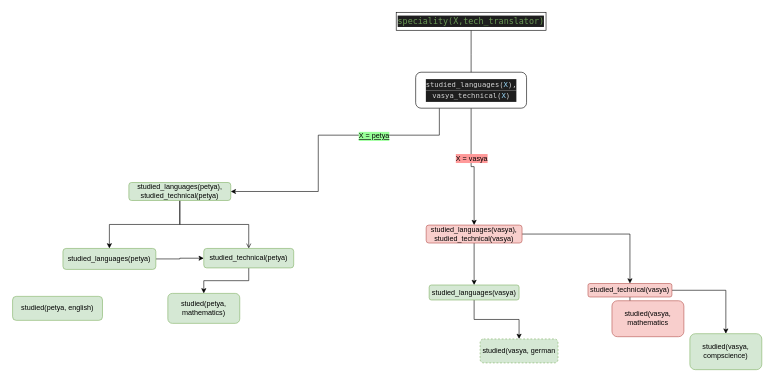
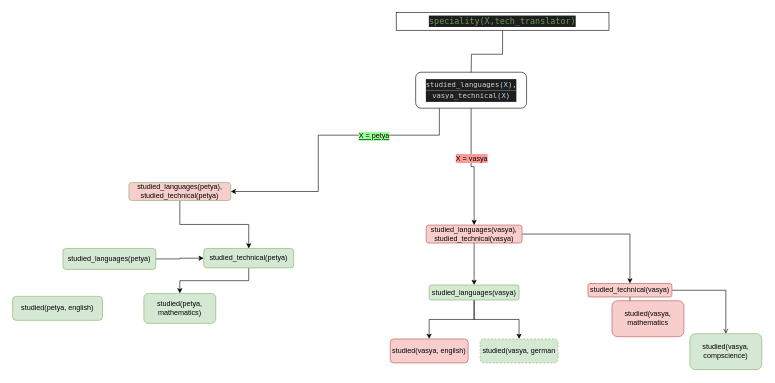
node "speciality(X,tech_translator)": size 150x18 -> 213x18
node "studied_languages(petya), studied_technical(petya)": fillcolor #d5e8d4 -> #f8cecc
edge "studied_languages(petya), studied_technical(petya)" -> "studied_languages(petya)": removed
edge "studied_languages(petya), studied_technical(petya)" -> "studied_technical(petya)": arrowhead open -> classic
node "studied(petya, mathematics)": moved (204, 309) -> (180, 309)
edge "studied_languages(vasya)" -> "studied(vasya, engilsh)": added
edge "studied_technical(vasya)" -> "studied(vasya, compscience)": arrowhead classic -> open
node "studied(vasya, engilsh)": added
